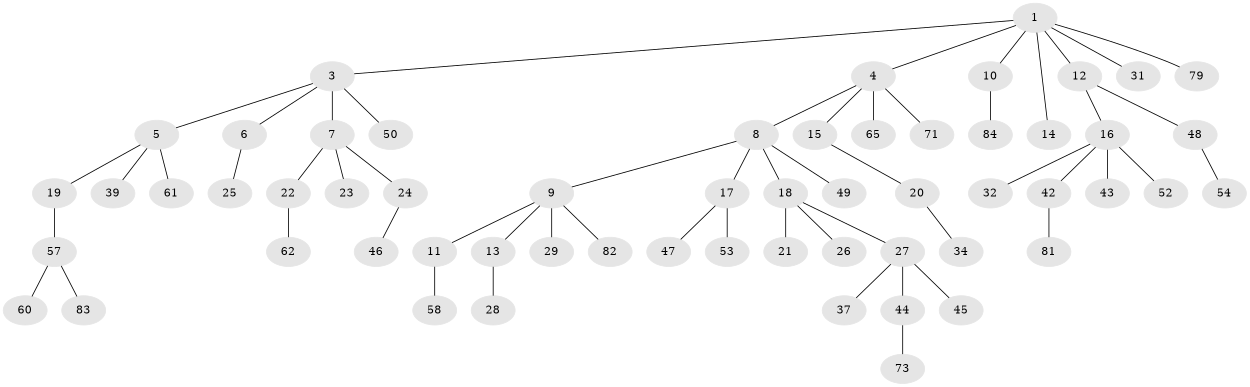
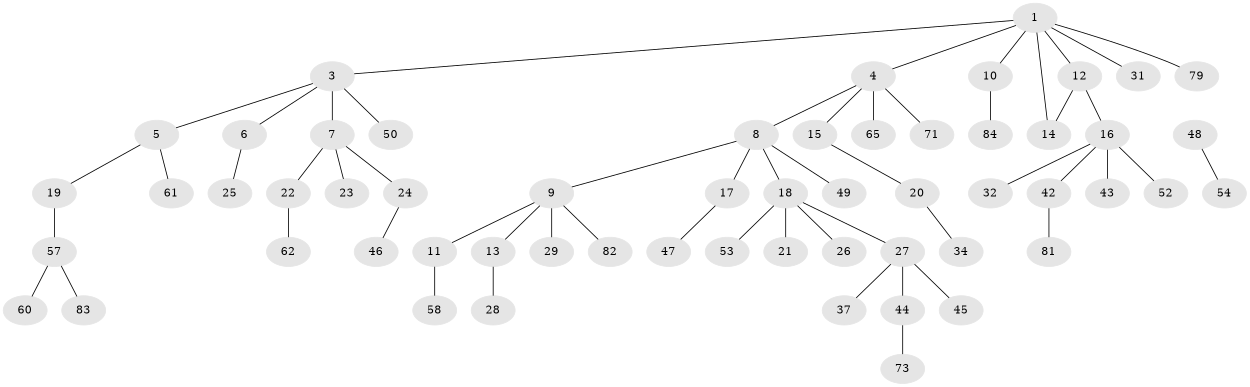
edge "12" -- "48": now "12" -- "14"
node "39": removed
edge "17" -- "53": now "18" -- "53"
